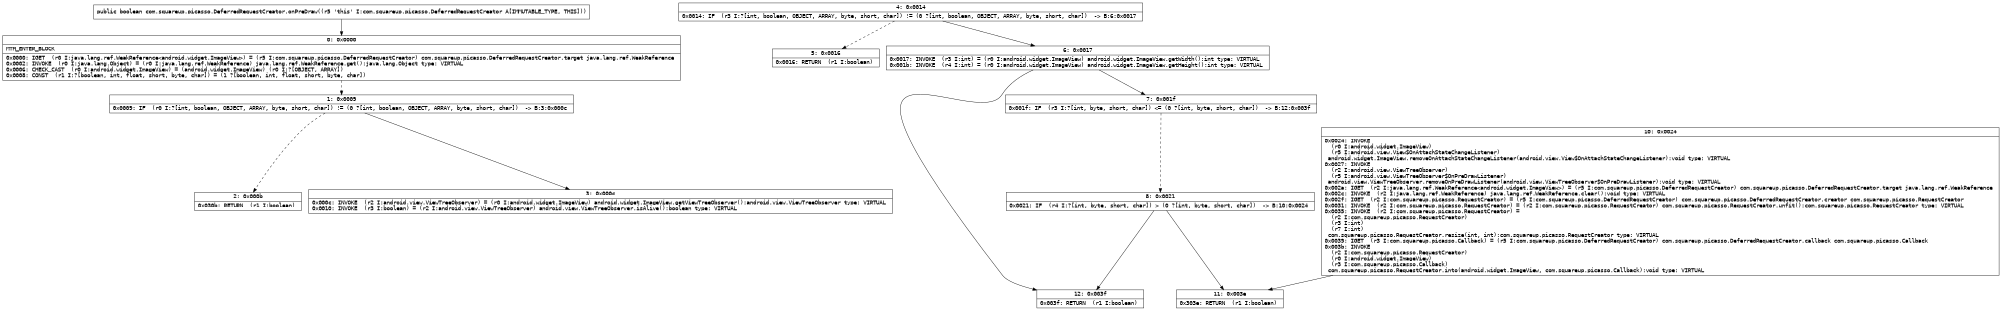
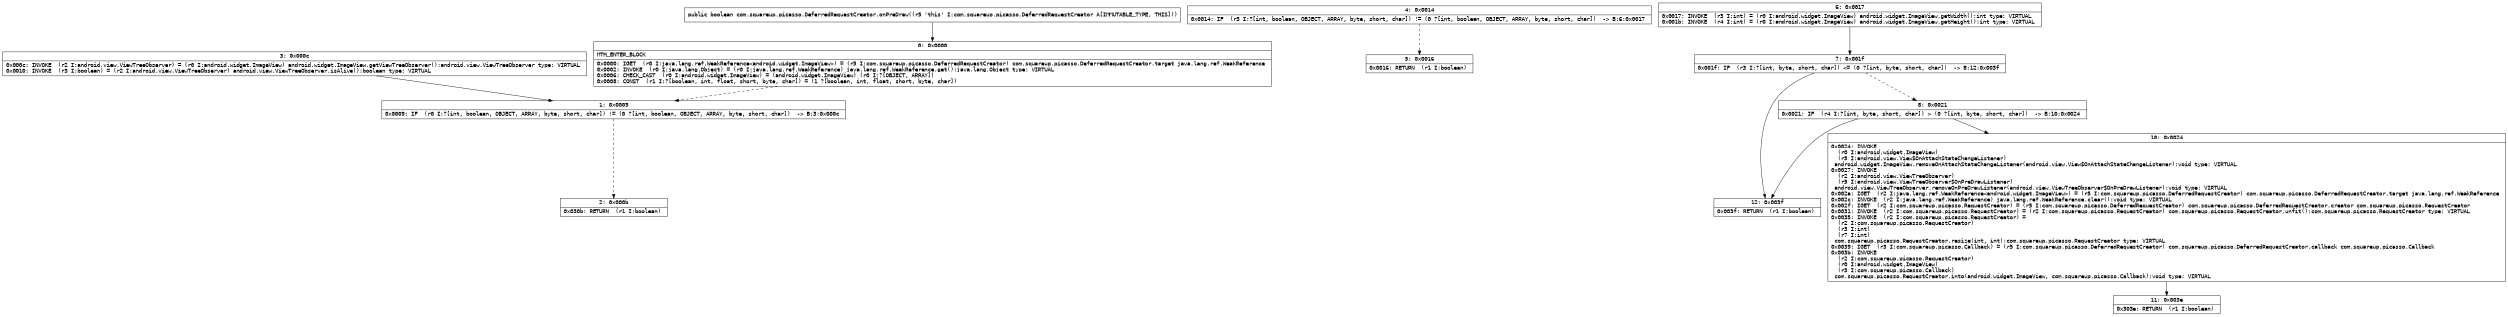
edge "4: 0x0014" -> "6: 0x0017": removed
edge "6: 0x0017" -> "12: 0x003f": now "7: 0x001f" -> "12: 0x003f"
edge "1: 0x0009" -> "3: 0x000c": reversed
edge "8: 0x0021" -> "11: 0x003e": now "8: 0x0021" -> "10: 0x0024"
